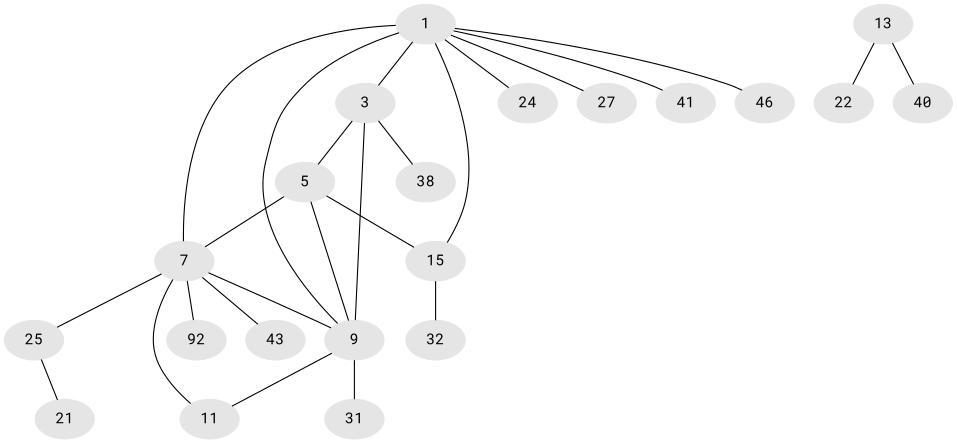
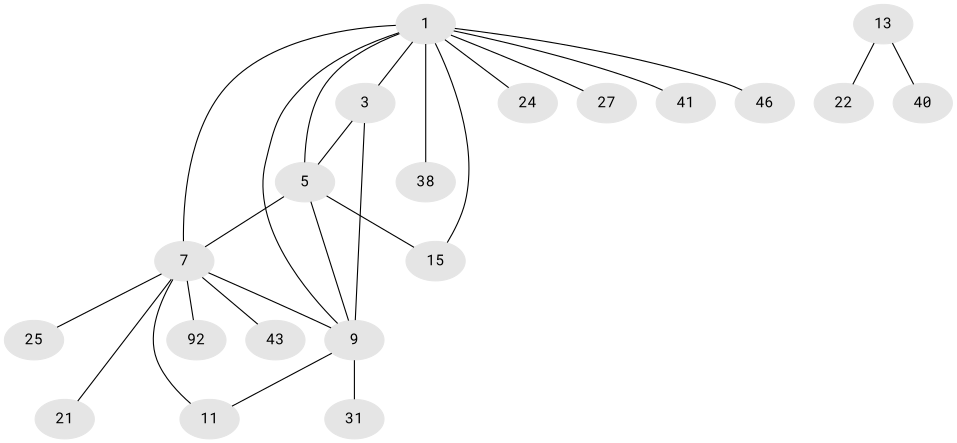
edge "1" -- "5": added
edge "3" -- "38": now "1" -- "38"
node "32": removed
edge "25" -- "21": now "7" -- "21"
